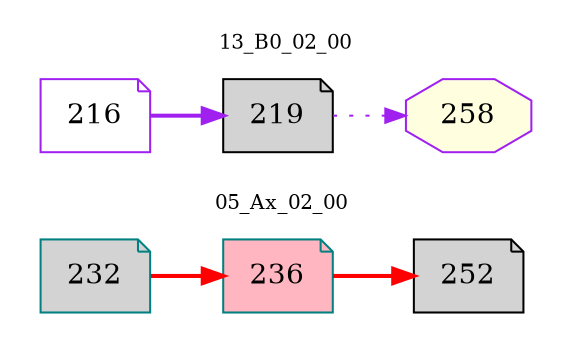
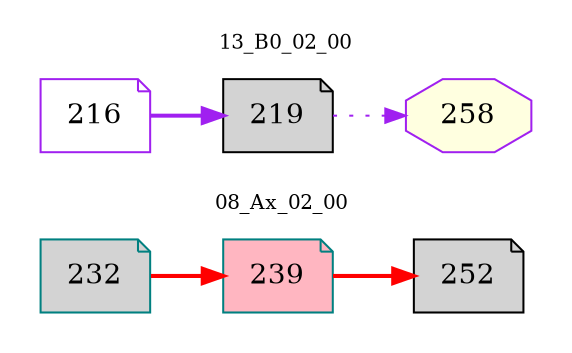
cluster "05_Ax_02_00": label "05_Ax_02_00" -> "08_Ax_02_00"
node "236": label "236" -> "239"
